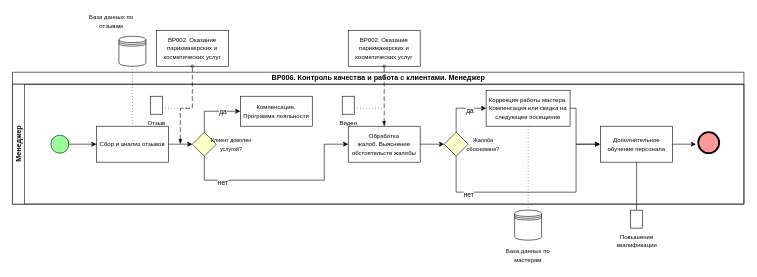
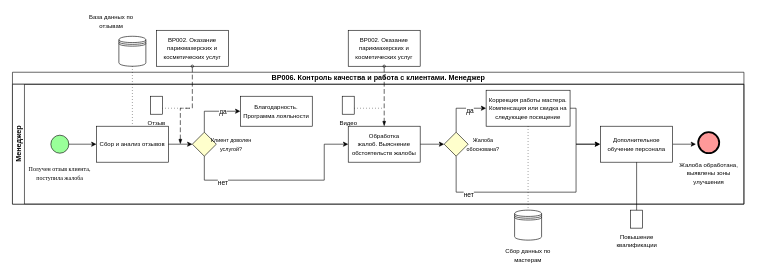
node "Компенсация. Программа лояльности": label "Компенсация. Программа лояльности" -> "Благодарность. Программа лояльности"
node "Получен отзыв клиента, поступила жалоба": added
node "Жалоба обработана, выявлены зоны улучшения": added
node "База данных по мастерам": label "База данных по мастерам" -> "Сбор данных по мастерам"
